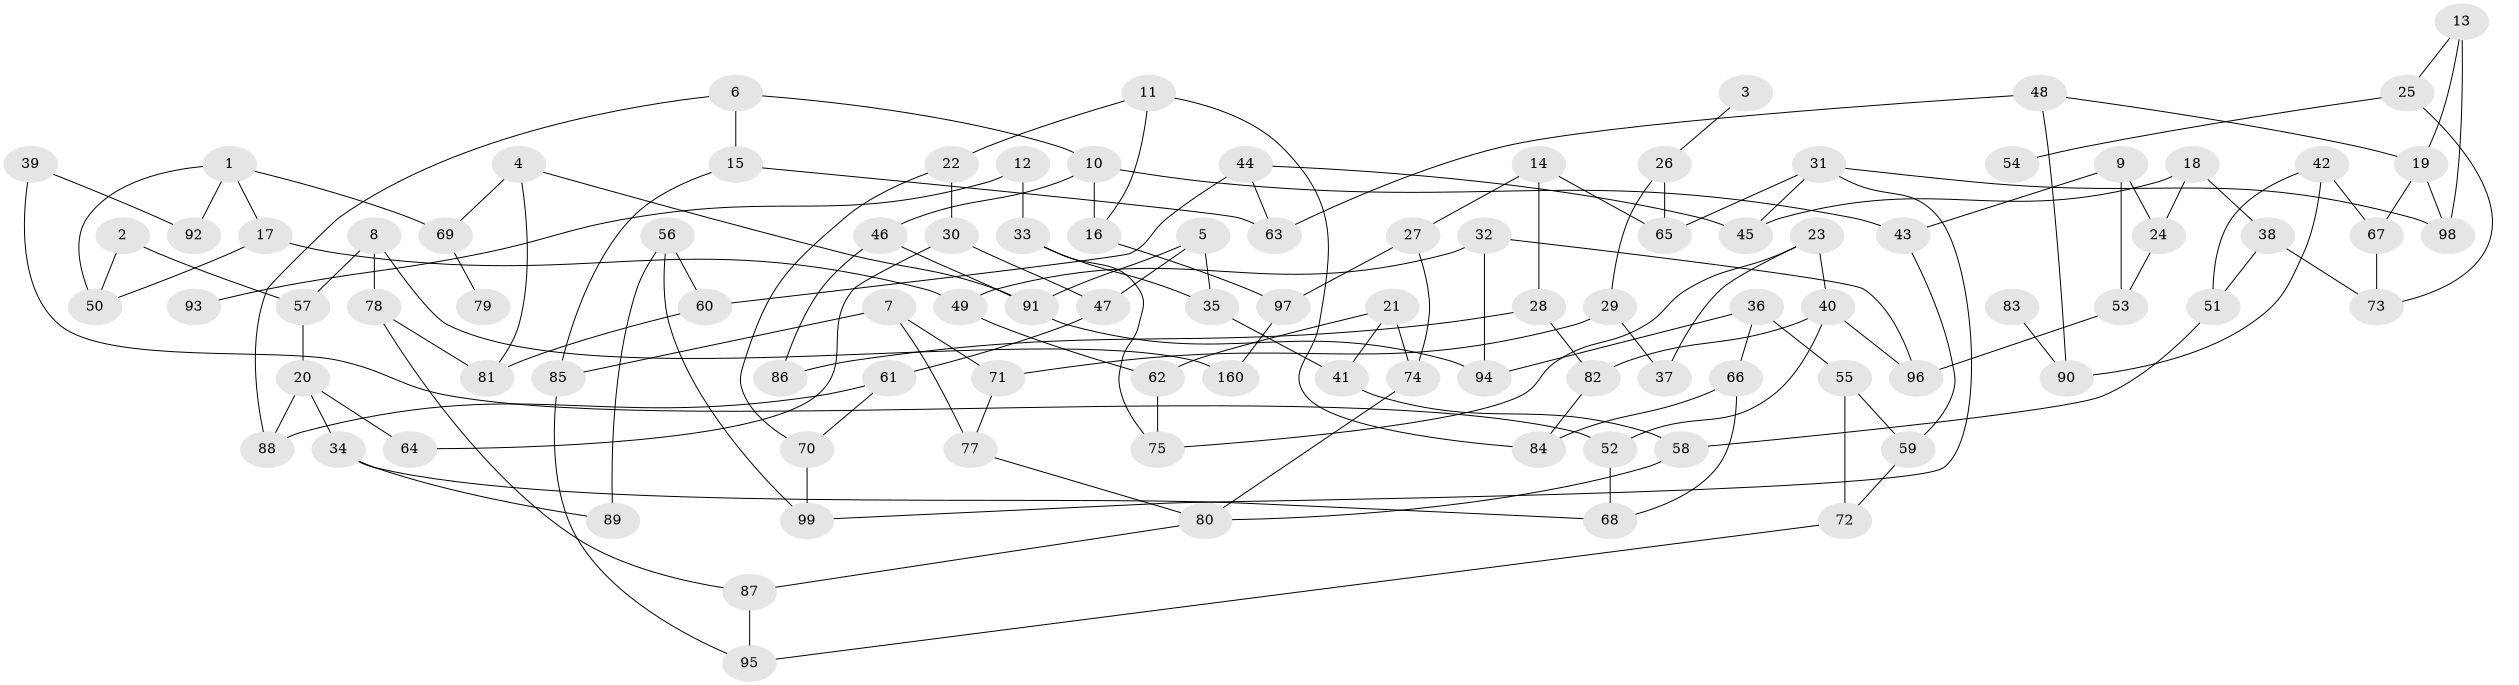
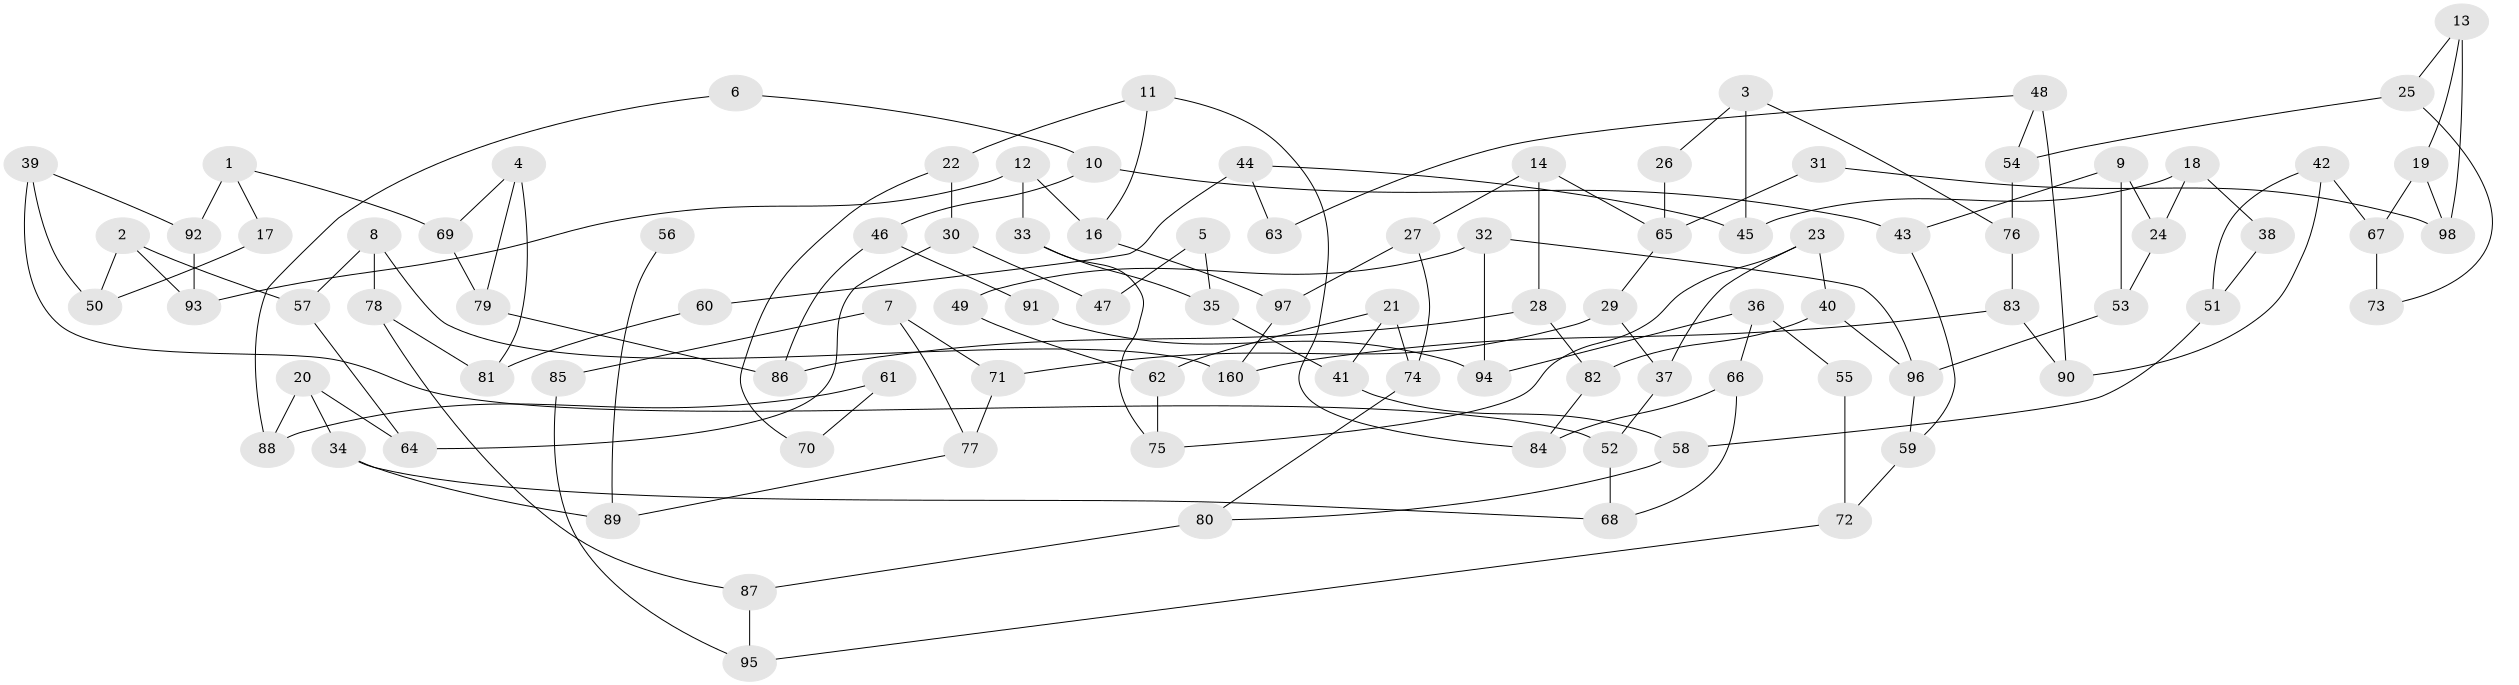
edge "48" -- "19": now "48" -- "54"
node "15": removed
edge "10" -- "16": now "12" -- "16"
edge "31" -- "45": now "3" -- "45"
edge "1" -- "50": now "39" -- "50"
edge "26" -- "29": now "65" -- "29"
edge "4" -- "91": now "4" -- "79"
node "76": added
edge "17" -- "49": removed
edge "5" -- "91": removed
edge "2" -- "93": added
edge "56" -- "60": removed
edge "38" -- "73": removed
edge "92" -- "93": added
edge "47" -- "61": removed
edge "83" -- "160": added
edge "57" -- "20": now "57" -- "64"
edge "79" -- "86": added
edge "40" -- "52": now "37" -- "52"
edge "55" -- "59": now "96" -- "59"
edge "77" -- "80": now "77" -- "89"
node "99": removed
